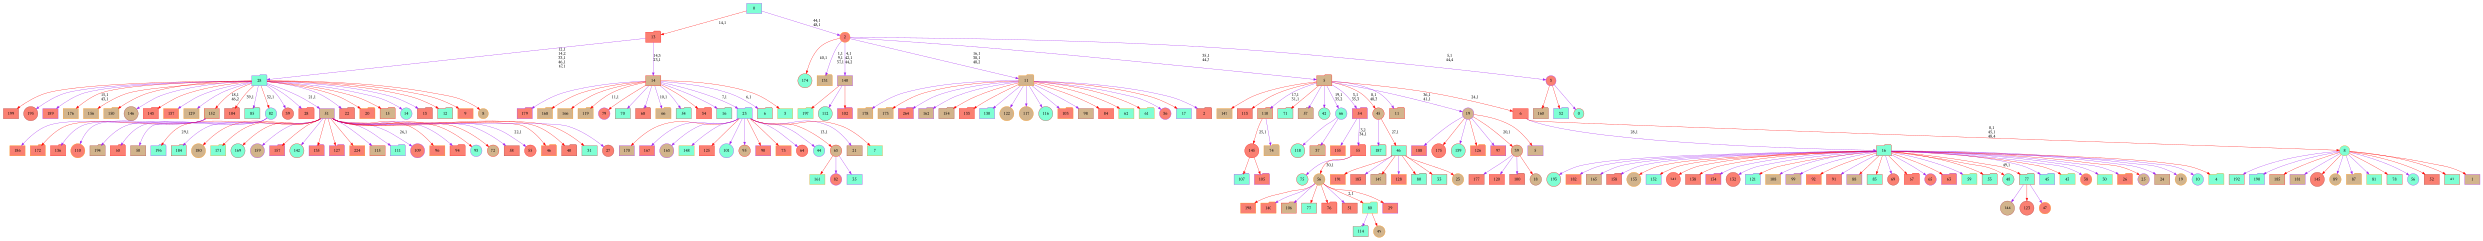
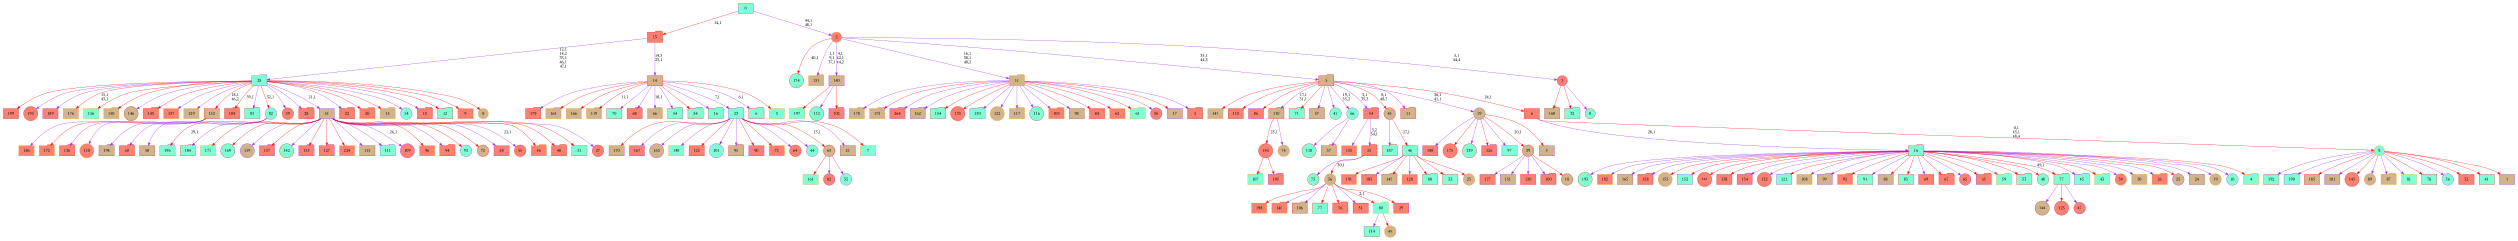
node "156": fillcolor tan -> aquamarine
node "15": color red -> darkorange
node "179": color purple -> red
node "79": removed
node "34": fillcolor salmon -> aquamarine
node "154": fillcolor tan -> aquamarine
node "133": shape folder -> circle
node "117": shape circle -> folder
node "62": fillcolor aquamarine -> salmon
node "17": fillcolor aquamarine -> tan
node "86": added
node "32": color purple -> brown
node "180": removed
node "58": color brown -> purple
node "95": shape circle -> folder
node "74": shape folder -> circle
node "126": color darkorange -> purple
node "97": fillcolor salmon -> aquamarine
node "35": shape box -> circle
node "107": color purple -> darkorange
node "151": added
node "92": shape box -> folder
node "91": fillcolor salmon -> aquamarine
node "69": shape circle -> box
node "30": fillcolor aquamarine -> tan
node "47": color darkorange -> purple
node "114": shape folder -> box
